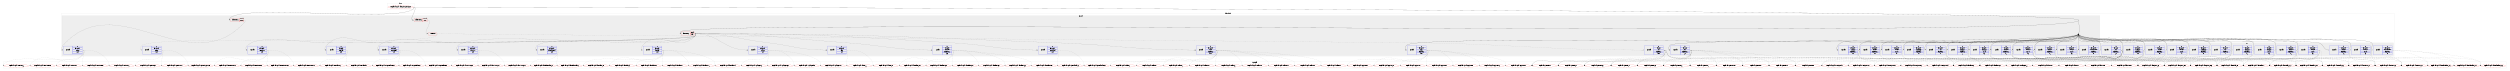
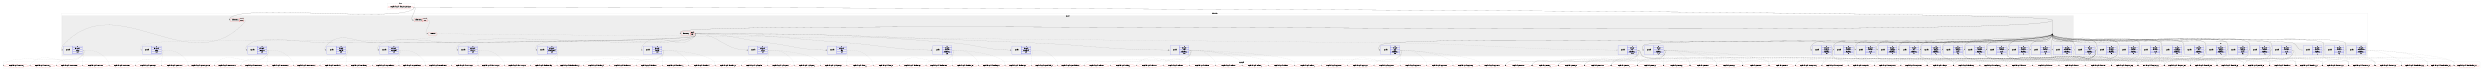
node "portage://dev-haskell/monad-logger-0.3.20.1": label "portage://dev-haskell/monad-logger-0.3.20.1" -> "portage://dev-haskell/doc-logger-0.3.20.1"
node "portage://dev-haskell/resourcet-1.1.7": label "portage://dev-haskell/resourcet-1.1.7" -> "portage://extra-haskell/resourcet-1.1.7"
node "portage://dev-haskell/yesod-test-1.5.4.1": removed
node "portage://dev-haskell/persistent-2.6-r1": label "portage://dev-haskell/persistent-2.6-r1" -> "portage://dev-haskell/types-2.6-r1"
node "portage://dev-haskell/yesod-auth-1.4.16": label "portage://dev-haskell/yesod-auth-1.4.16" -> "group://dev-haskell/yesod-auth-1.4.16"
node "portage://dev-haskell/yesod-core-1.4.31": label "portage://dev-haskell/yesod-core-1.4.31" -> "portage://dev-haskell/lang-core-1.4.31"
